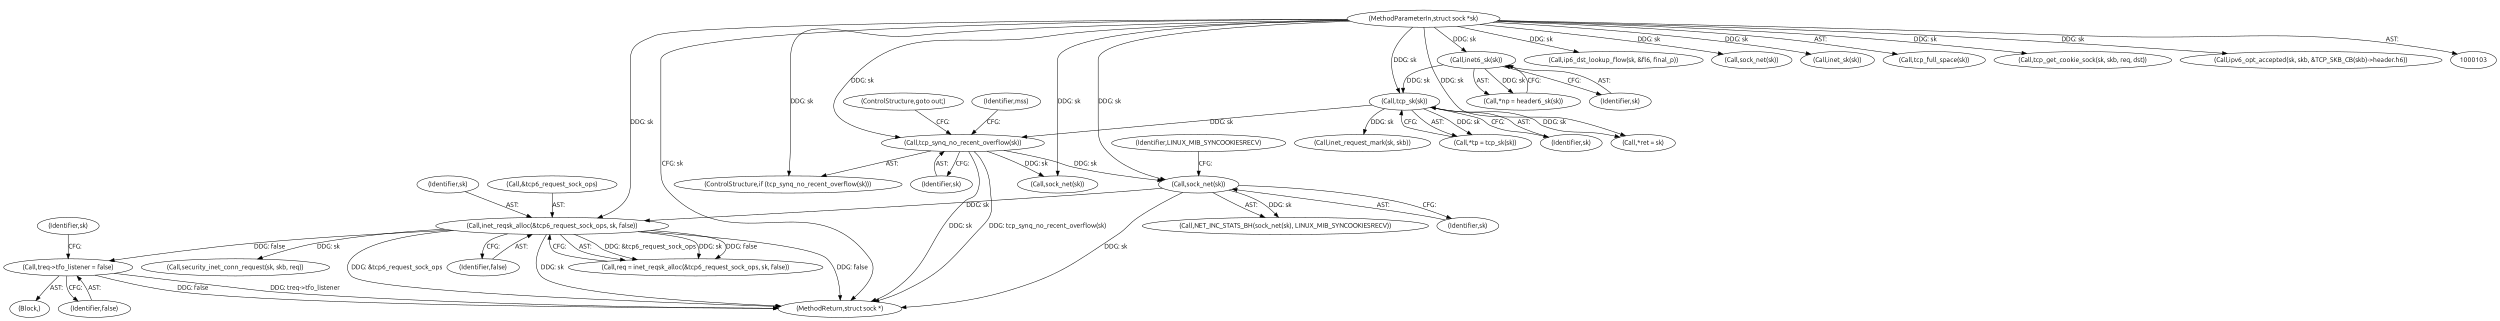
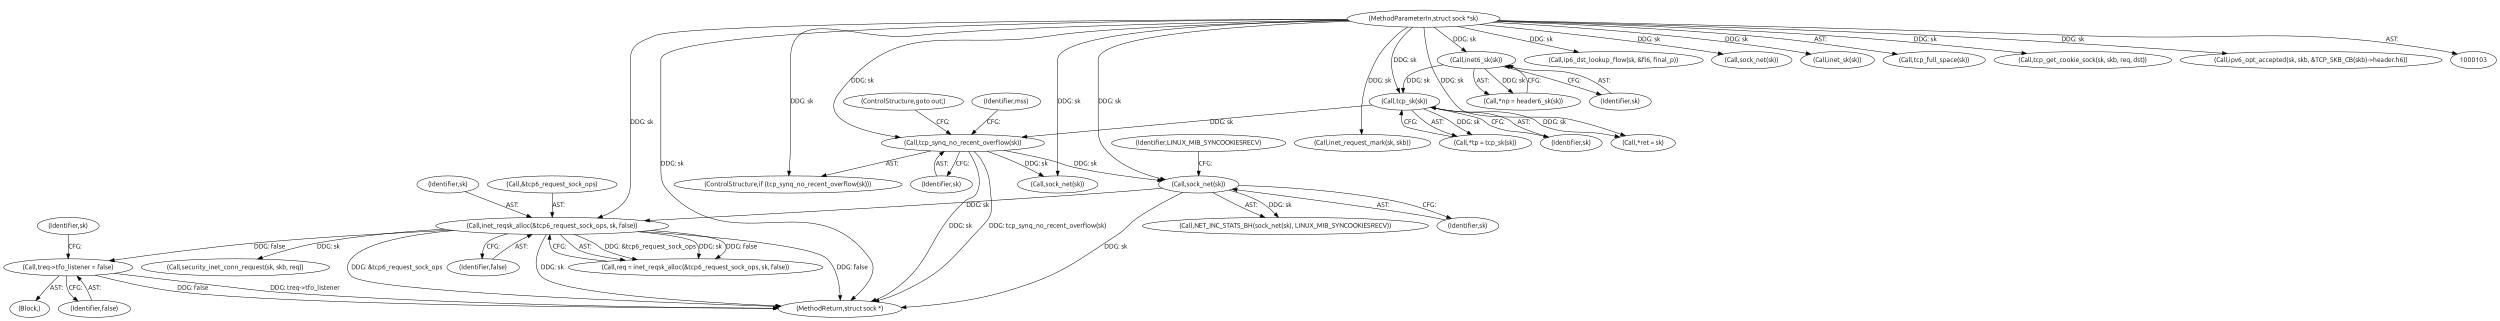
edge "(Call,tcp_sk(sk))" -> "(Call,inet_request_mark(sk, skb))": now "(MethodParameterIn,struct sock *sk)" -> "(Call,inet_request_mark(sk, skb))"
edge "(MethodParameterIn,struct sock *sk)" -> "(MethodReturn,struct sock *)": label "CFG: sk" -> "DDG: sk"
